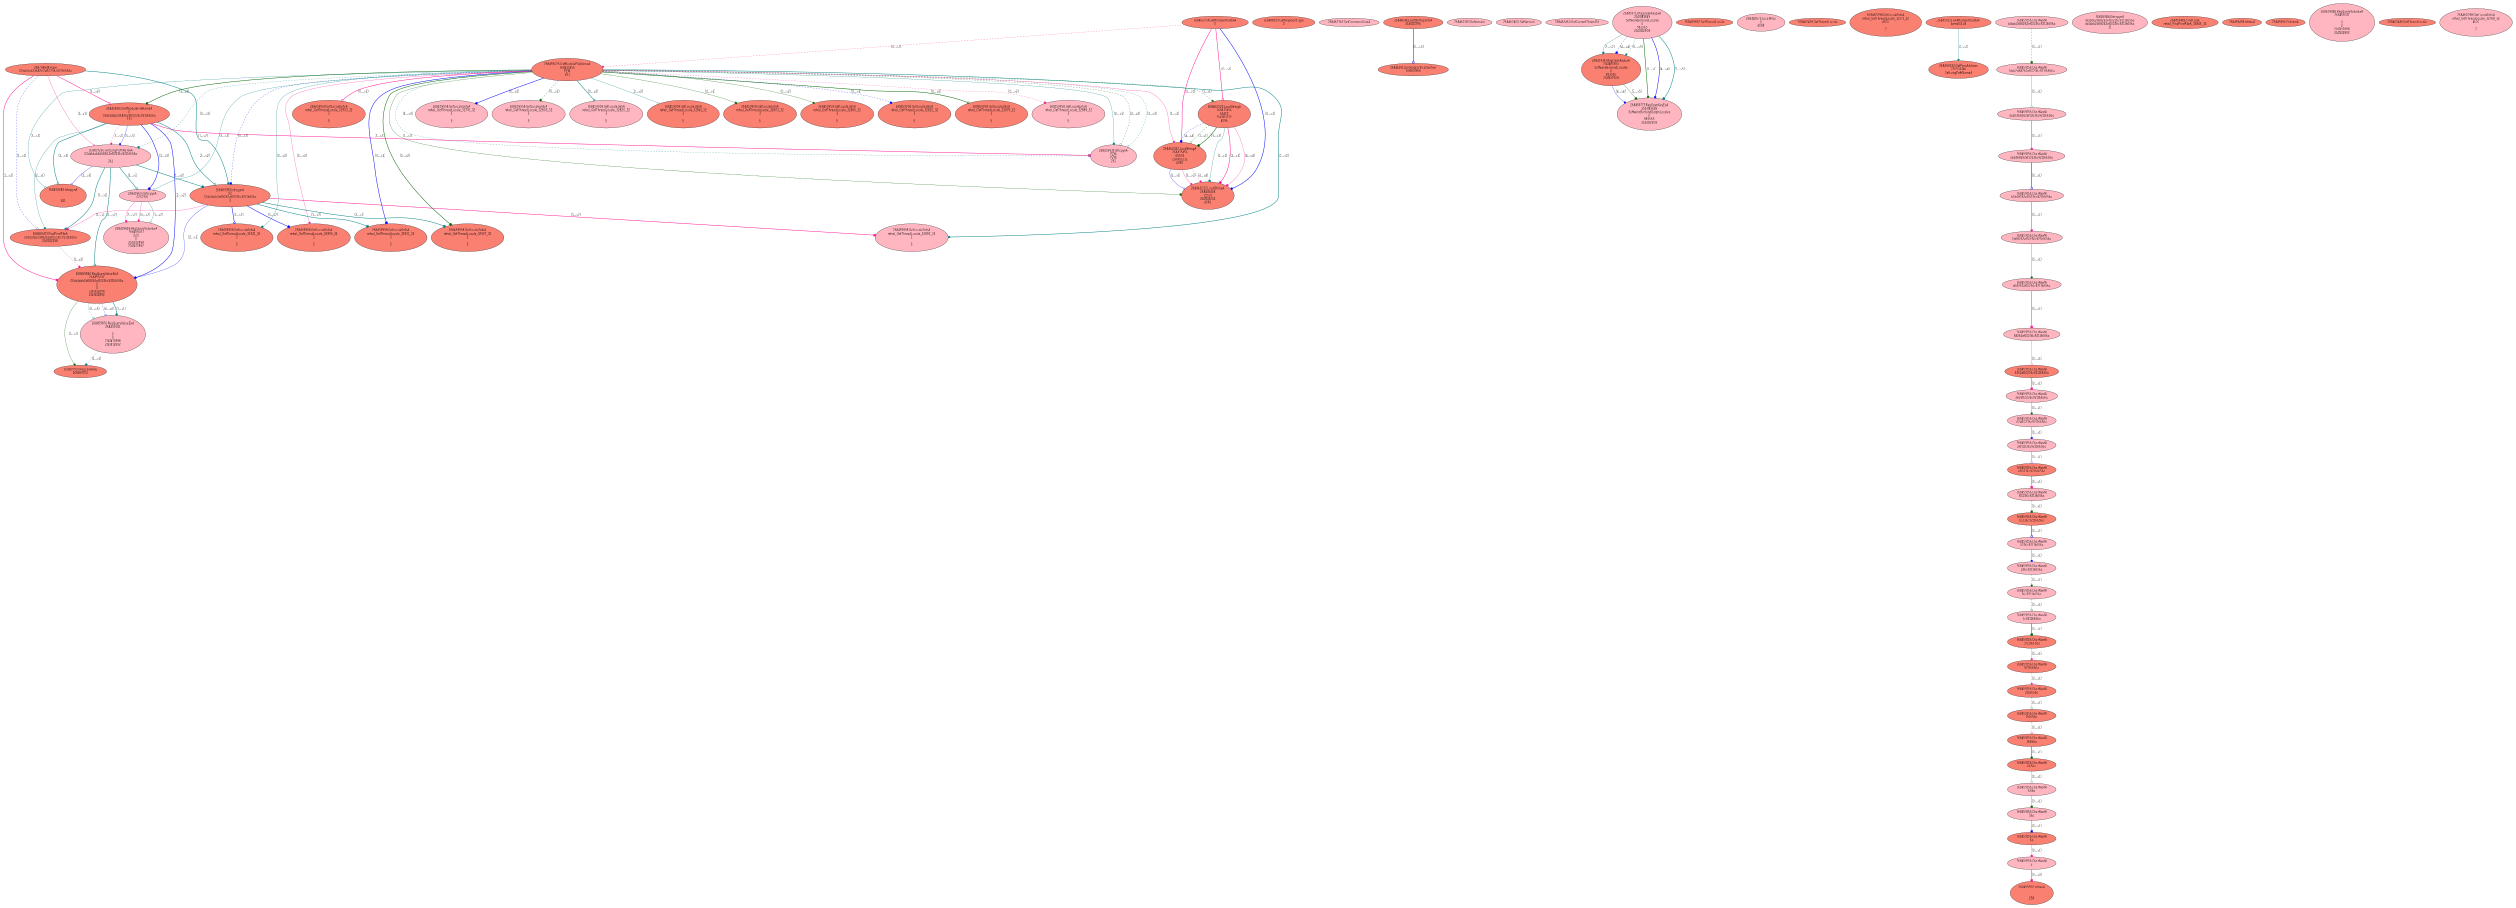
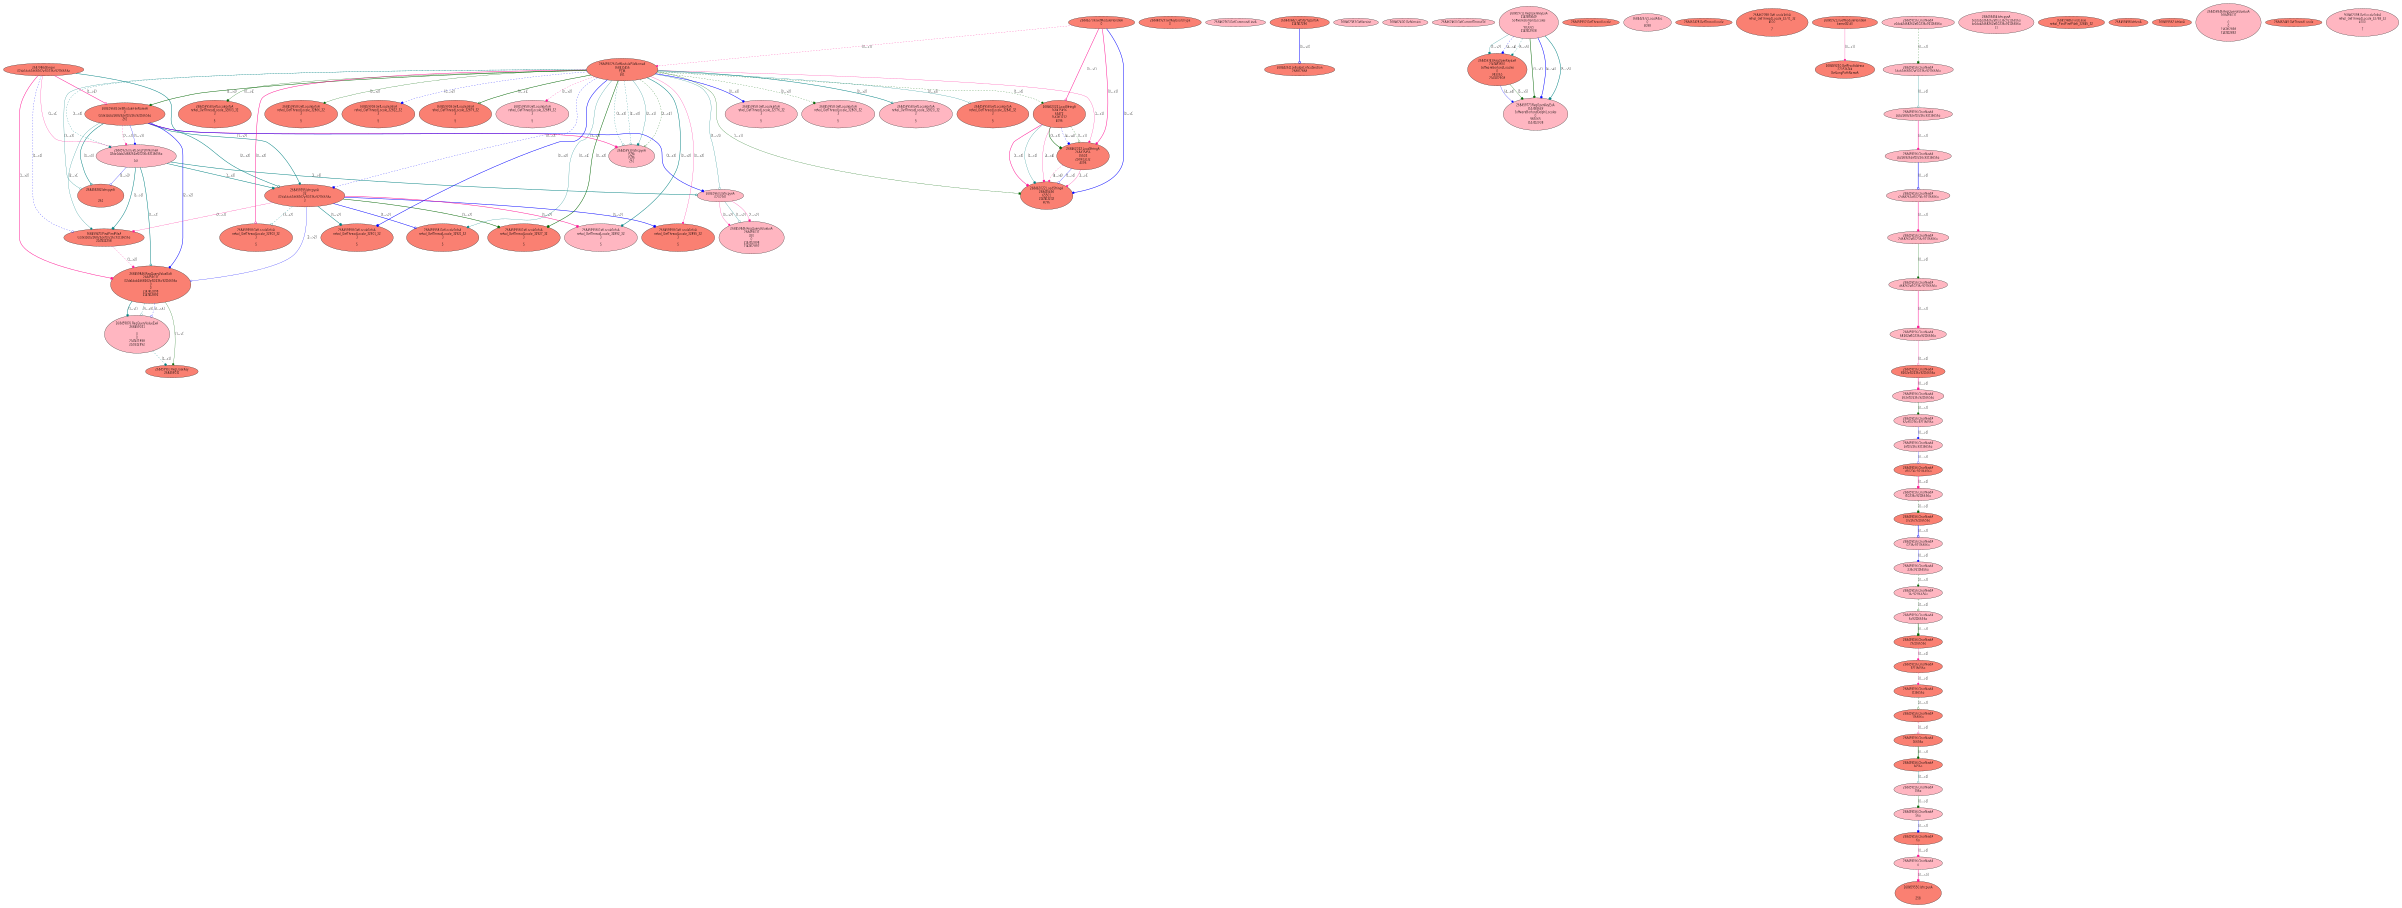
edge "268459213.GetModuleHandleA kernel32.dll" -> "268459230.GetProcAddress 270536744 GetLongPathNameA": color teal -> deeppink
edge "268459395.lstrcpynA 02 02de1dab2d68262ef10236c92116656a 3" -> "268459958.GetLocaleInfoA retval_GetThreadLocale_32903_32 3 5": added, label "(3-->2)"
edge "268459395.lstrcpynA 02 02de1dab2d68262ef10236c92116656a 3" -> "268459958.GetLocaleInfoA retval_GetThreadLocale_32927_32 3 5": color teal -> darkgreen
node "268459550.lstrlenA 258": label "268459550.lstrlenA 258" -> "268459550.lstrcpynA 258"
